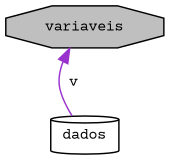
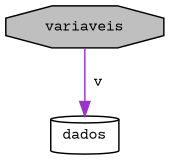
edge "dados" -> "variaveis": reversed
